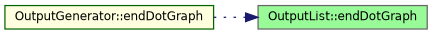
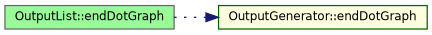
edge "OutputGenerator::endDotGraph" -> "OutputList::endDotGraph": reversed
